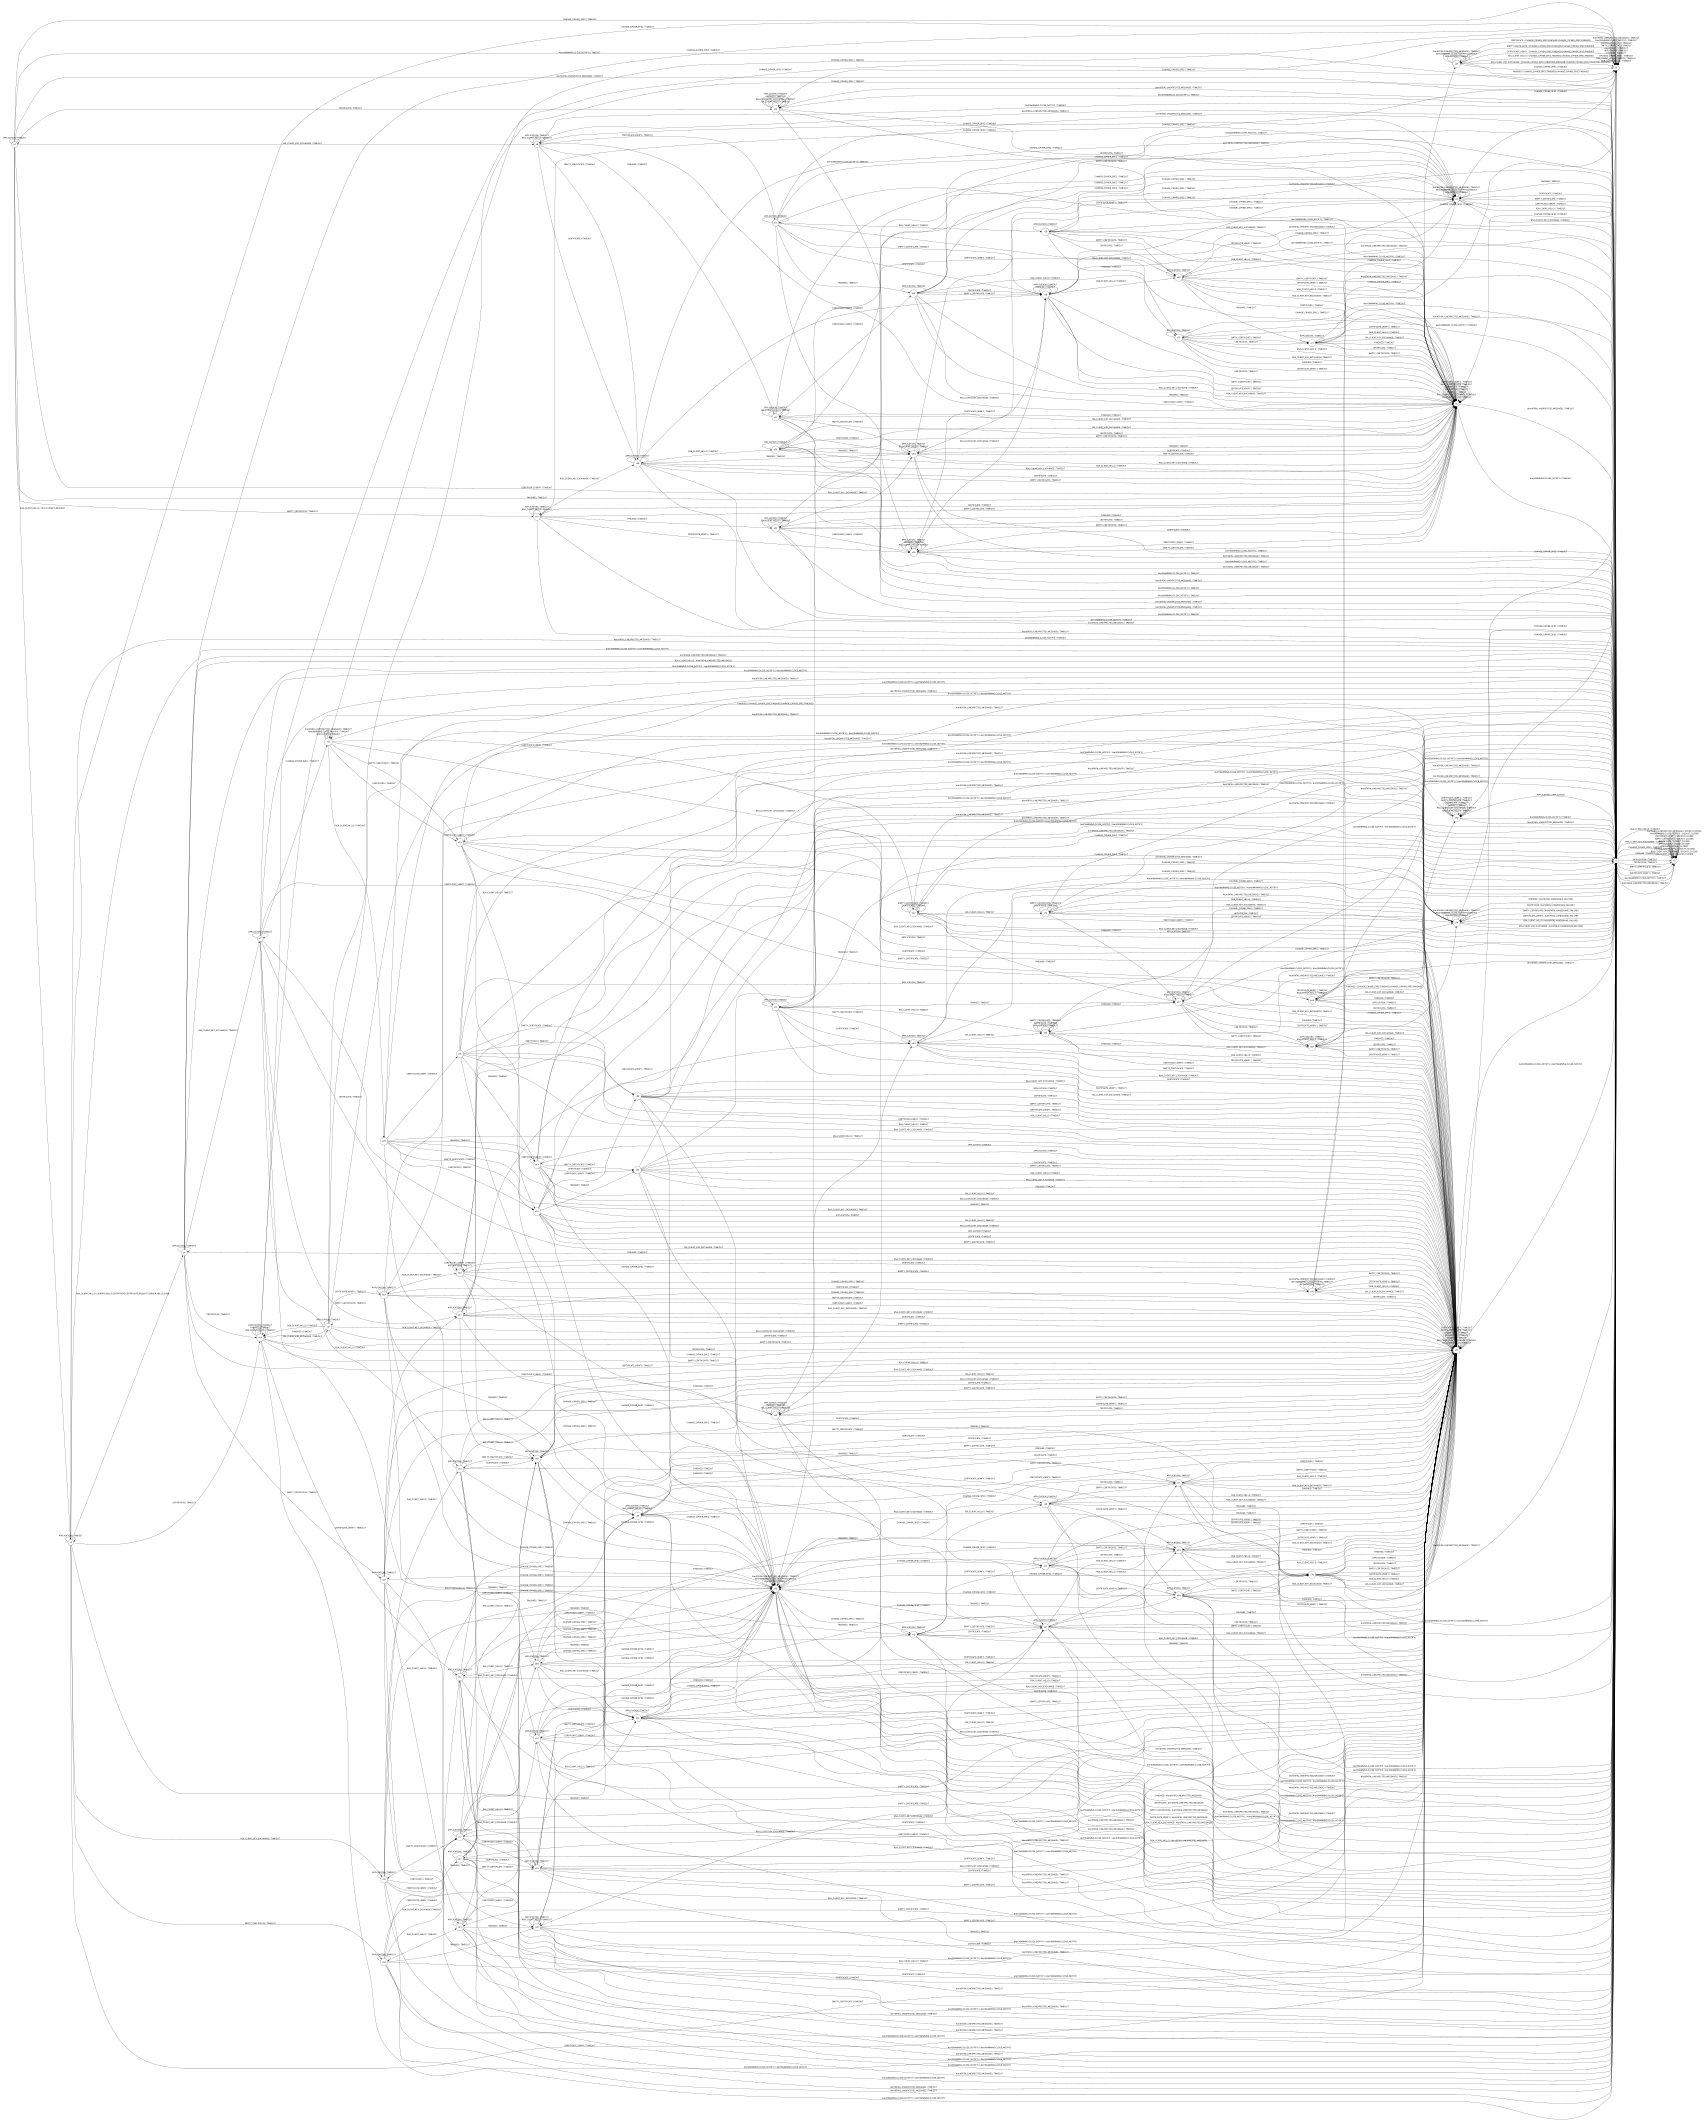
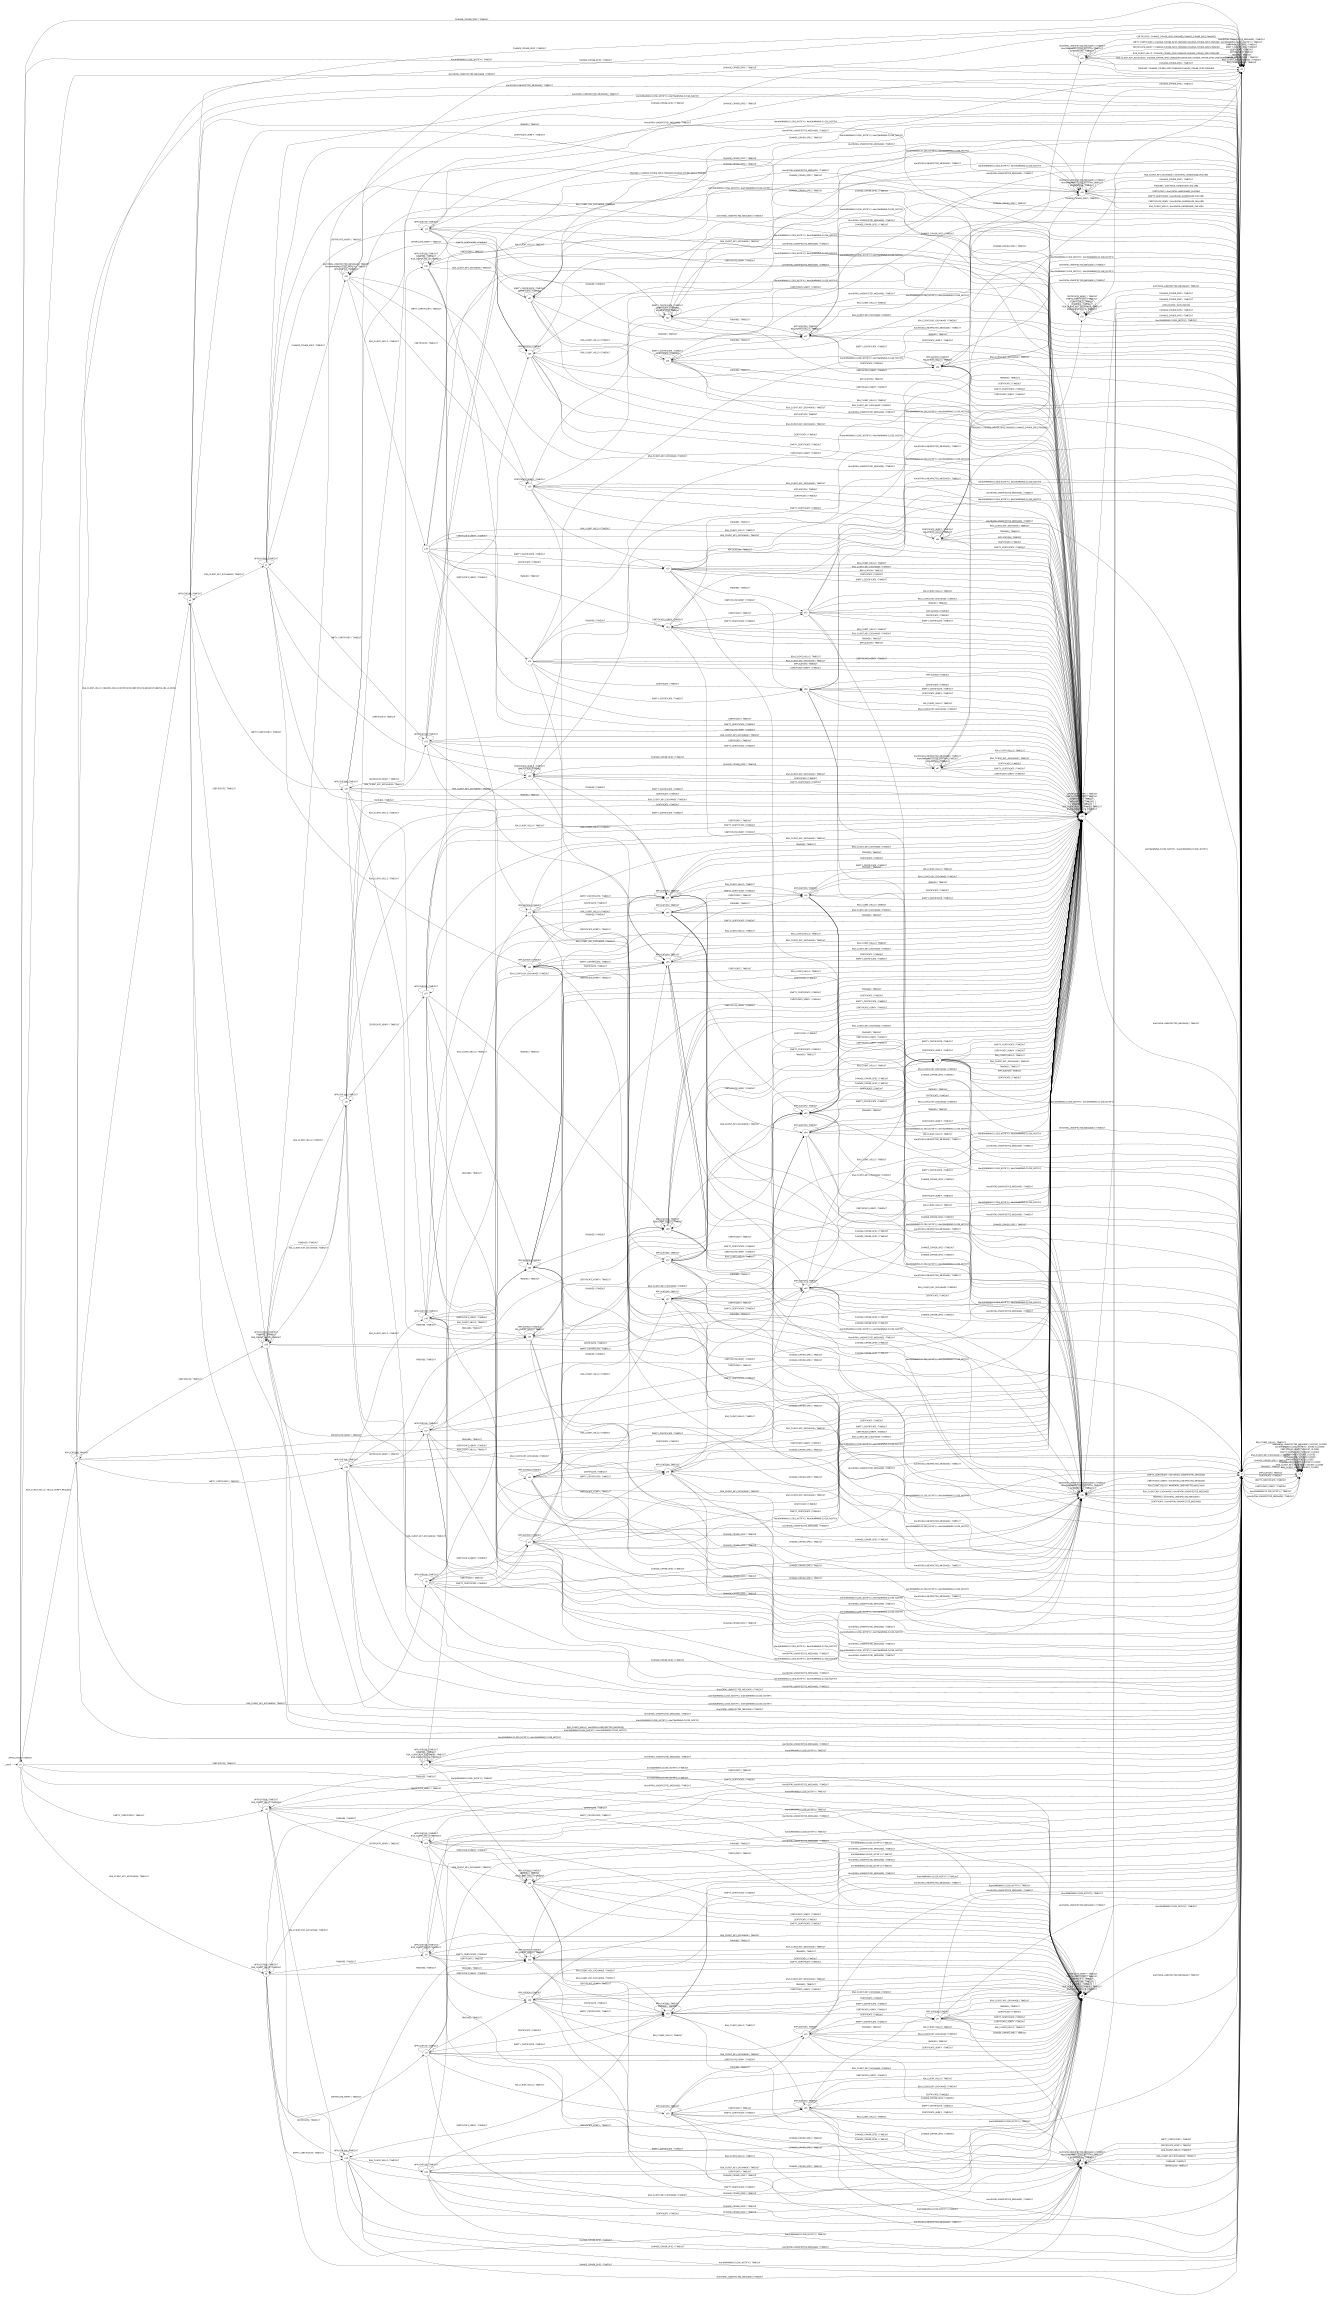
edge "s18" -> "s12": reversed
node "__start0": added
